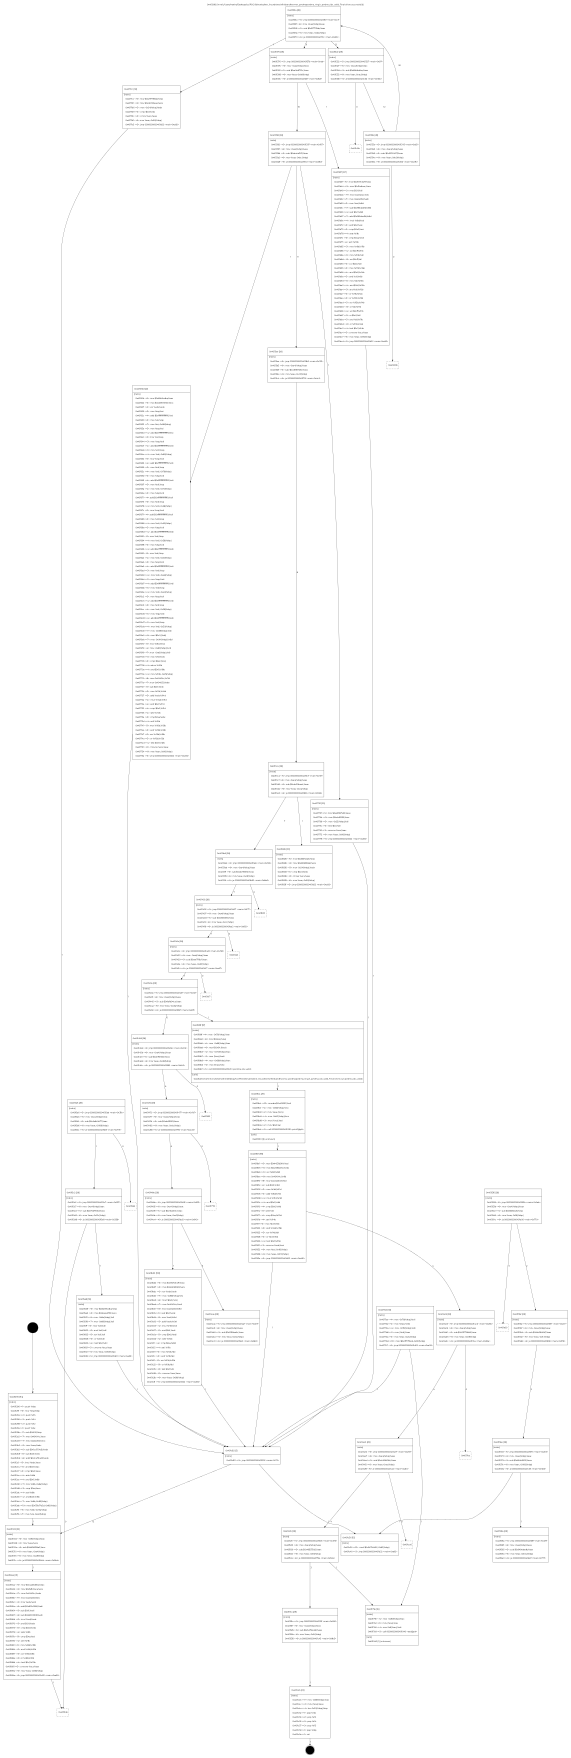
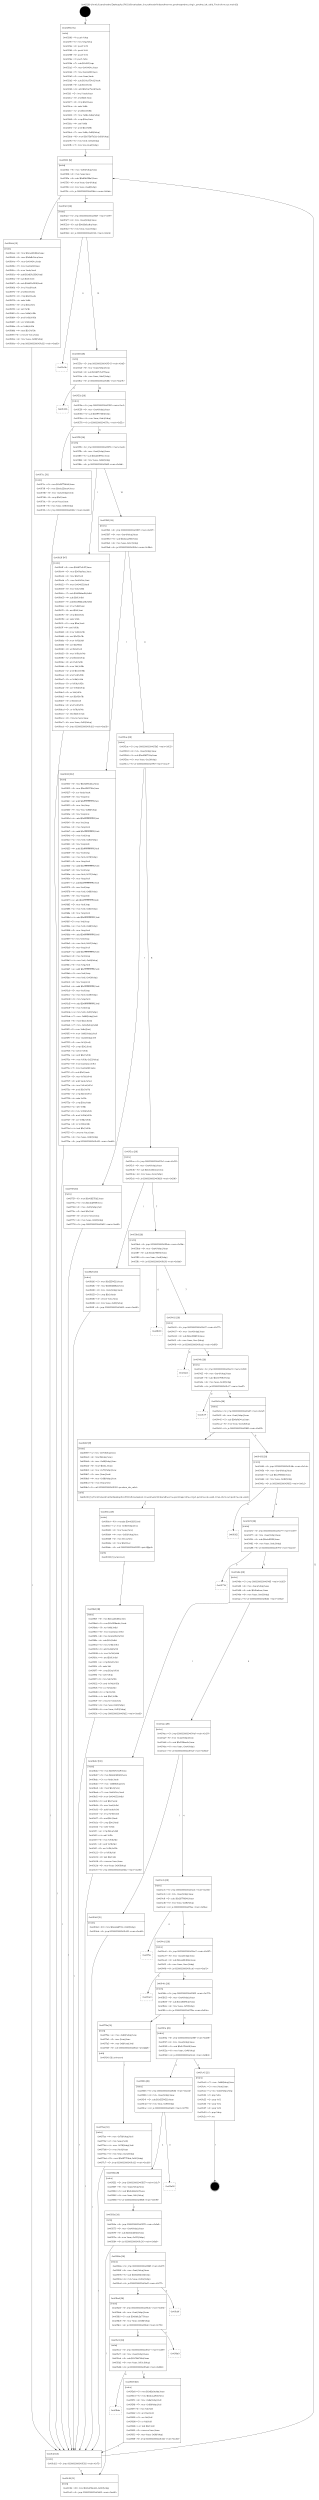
edge "0x40135a [28]" -> "0x401322 [28]": now "0x401302 [32]" -> "0x401322 [28]"
edge "0x401392 [28]" -> "0x40175f [30]": now "0x4013ae [28]" -> "0x40175f [30]"
edge "0x4018e1 [98]" -> "0x4014c6 [28]": now "0x4014aa [28]" -> "0x4014c6 [28]"
edge "0x4017ae [30]" -> "0x40179e [16]": reversed
edge "0x401844 [91]" -> "0x4015de": now "0x401844 [91]" -> "0x401d22 [5]"
edge "0x401826 [30]" -> "0x401d22 [5]": added, label "1"
node "0x401943 [15]": added
edge "0x40151a [28]" -> "0x401536 [28]": added, label "2"
edge "0x40158a [28]" -> "0x4015a6 [28]": added, label "1"
node "0x401a0f": added
